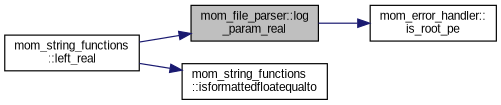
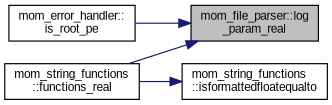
edge "mom_file_parser::log _param_real" -> "mom_error_handler:: is_root_pe": reversed
node "mom_string_functions ::left_real": label "mom_string_functions ::left_real" -> "mom_string_functions ::functions_real"
